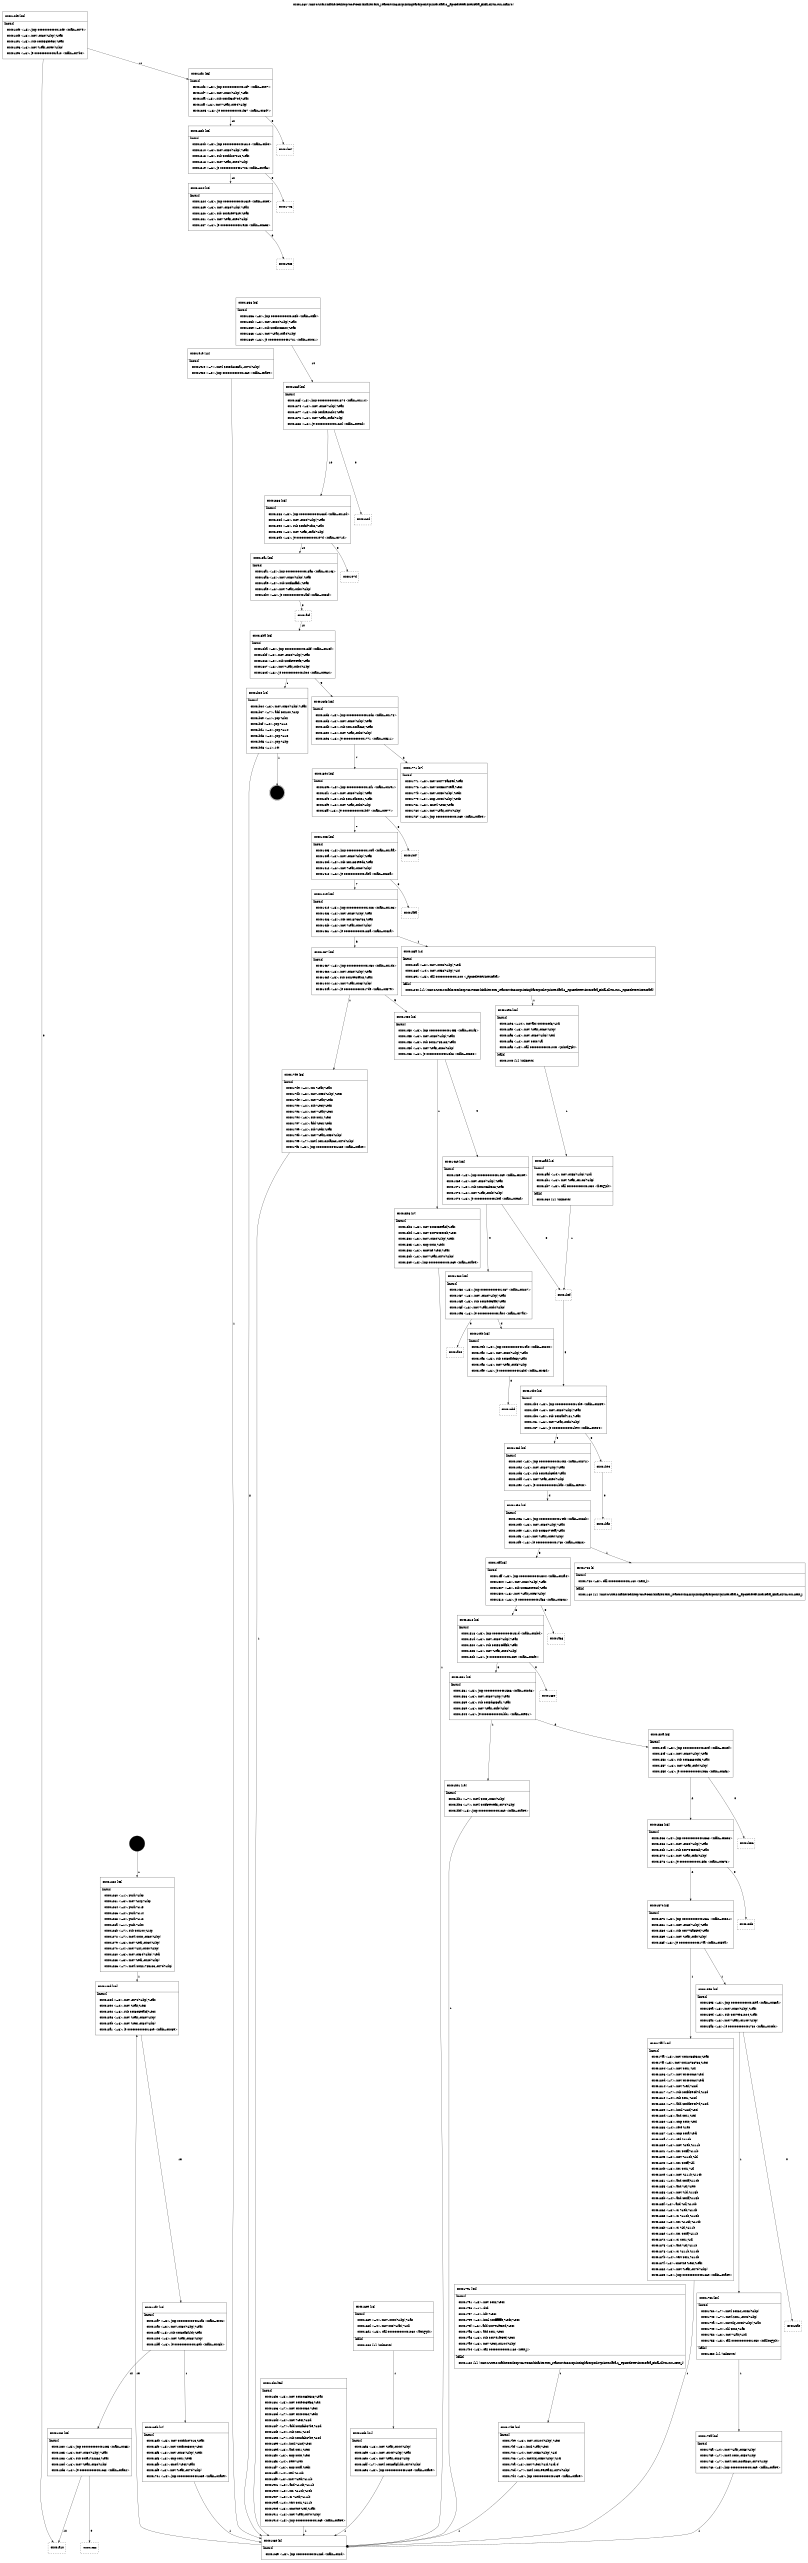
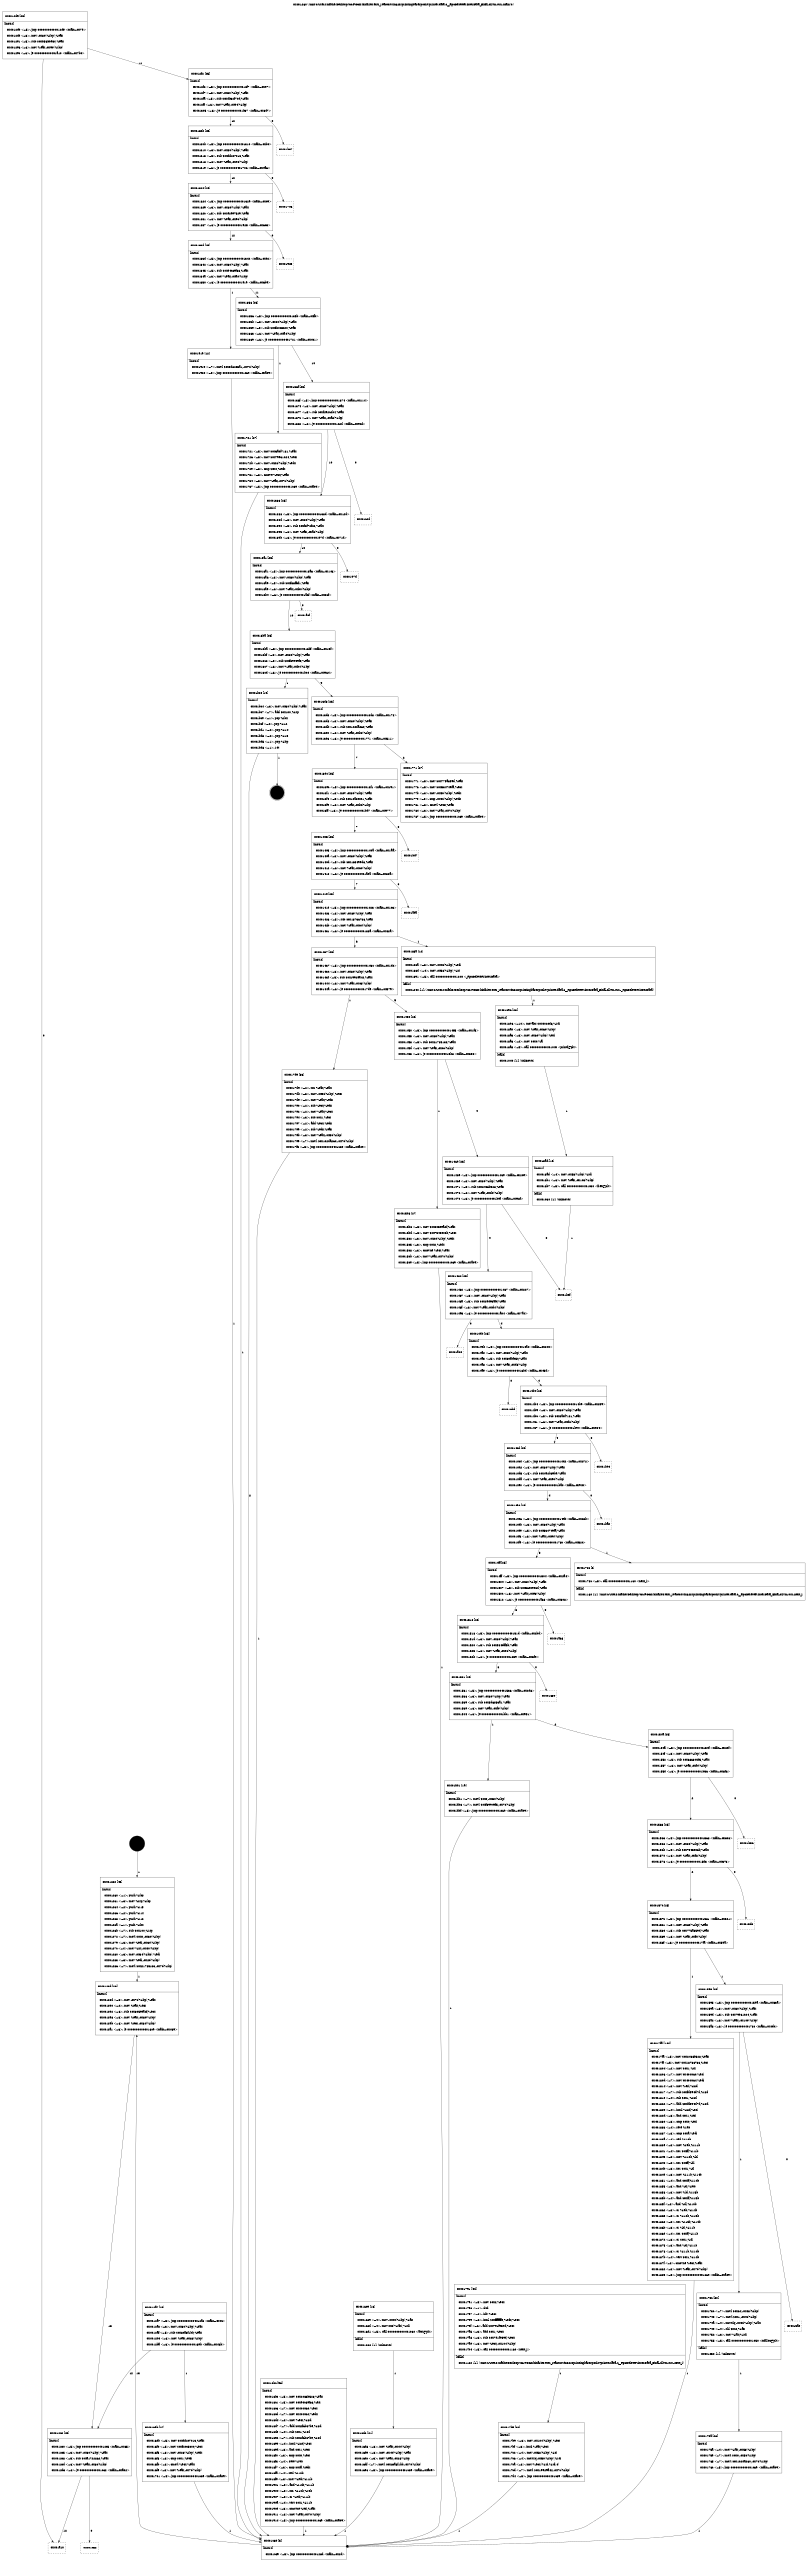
node "0x40133d [25]": added
node "0x401721 [27]": added
edge "0x401acf" -> "0x4013ba [25]": now "0x4013a1 [25]" -> "0x4013ba [25]"
edge "0x401bef" -> "0x4014b4 [25]": now "0x40149b [25]" -> "0x4014b4 [25]"
edge "0x401b94" -> "0x401ba0": now "0x4014cd [25]" -> "0x401ba0"
edge "0x40128d [26]" -> "0x4012a7 [25]": now "0x40128d [26]" -> "0x4012c0 [25]"
